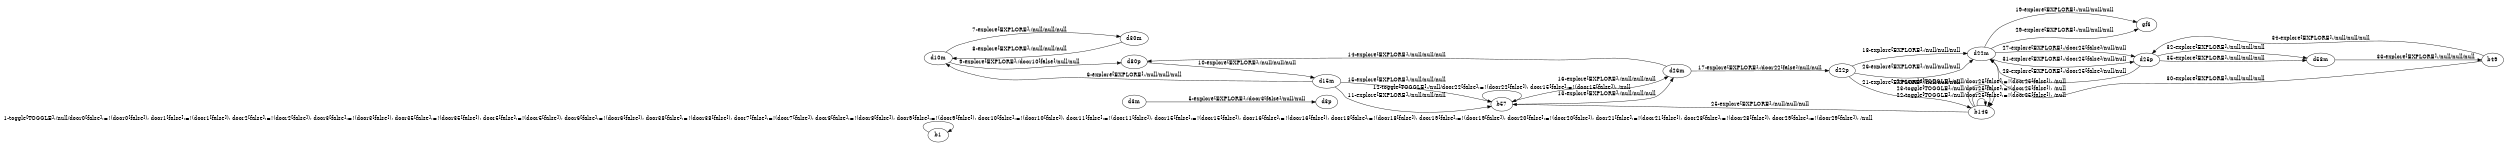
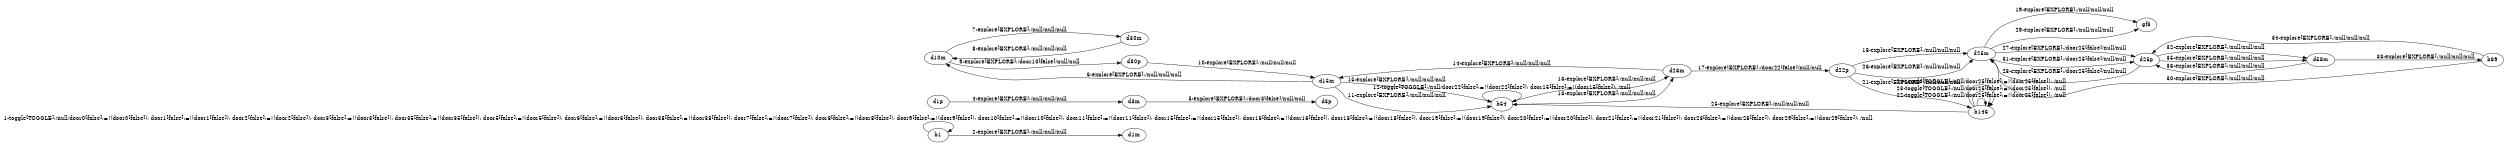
node "d22m": label "d22m" -> "d25m"
edge "d26m" -> "d80p": now "d26m" -> "d15m"
node "b49": label "b49" -> "b69"
edge "d58m" -> "d25p": added, label "36-explore[EXPLORE];/null/null/null"
node "d1p": added
node "b57": label "b57" -> "b54"
node "d1m": added
